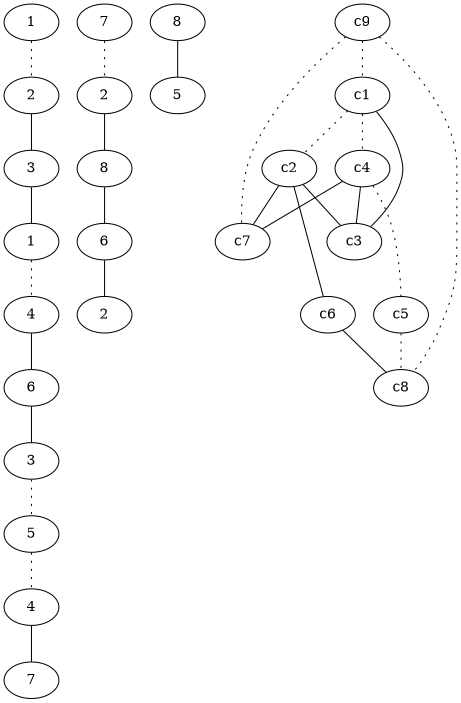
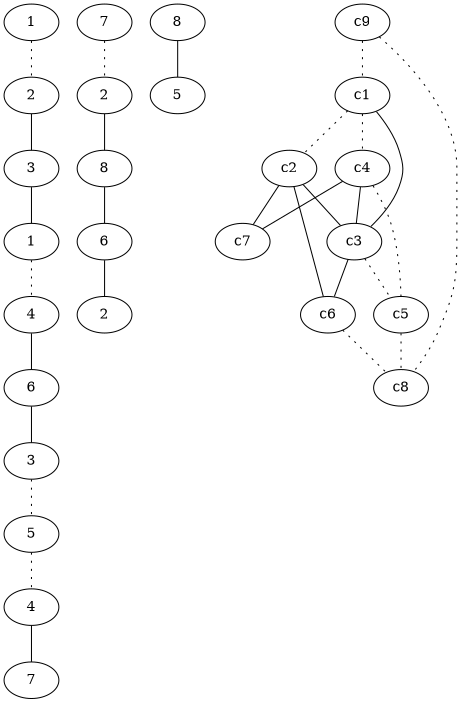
edge "c9" -- "c7": removed
edge "c3" -- "c6": added
edge "c3" -- "c5": added
edge "c6" -- "c8": style solid -> dotted
